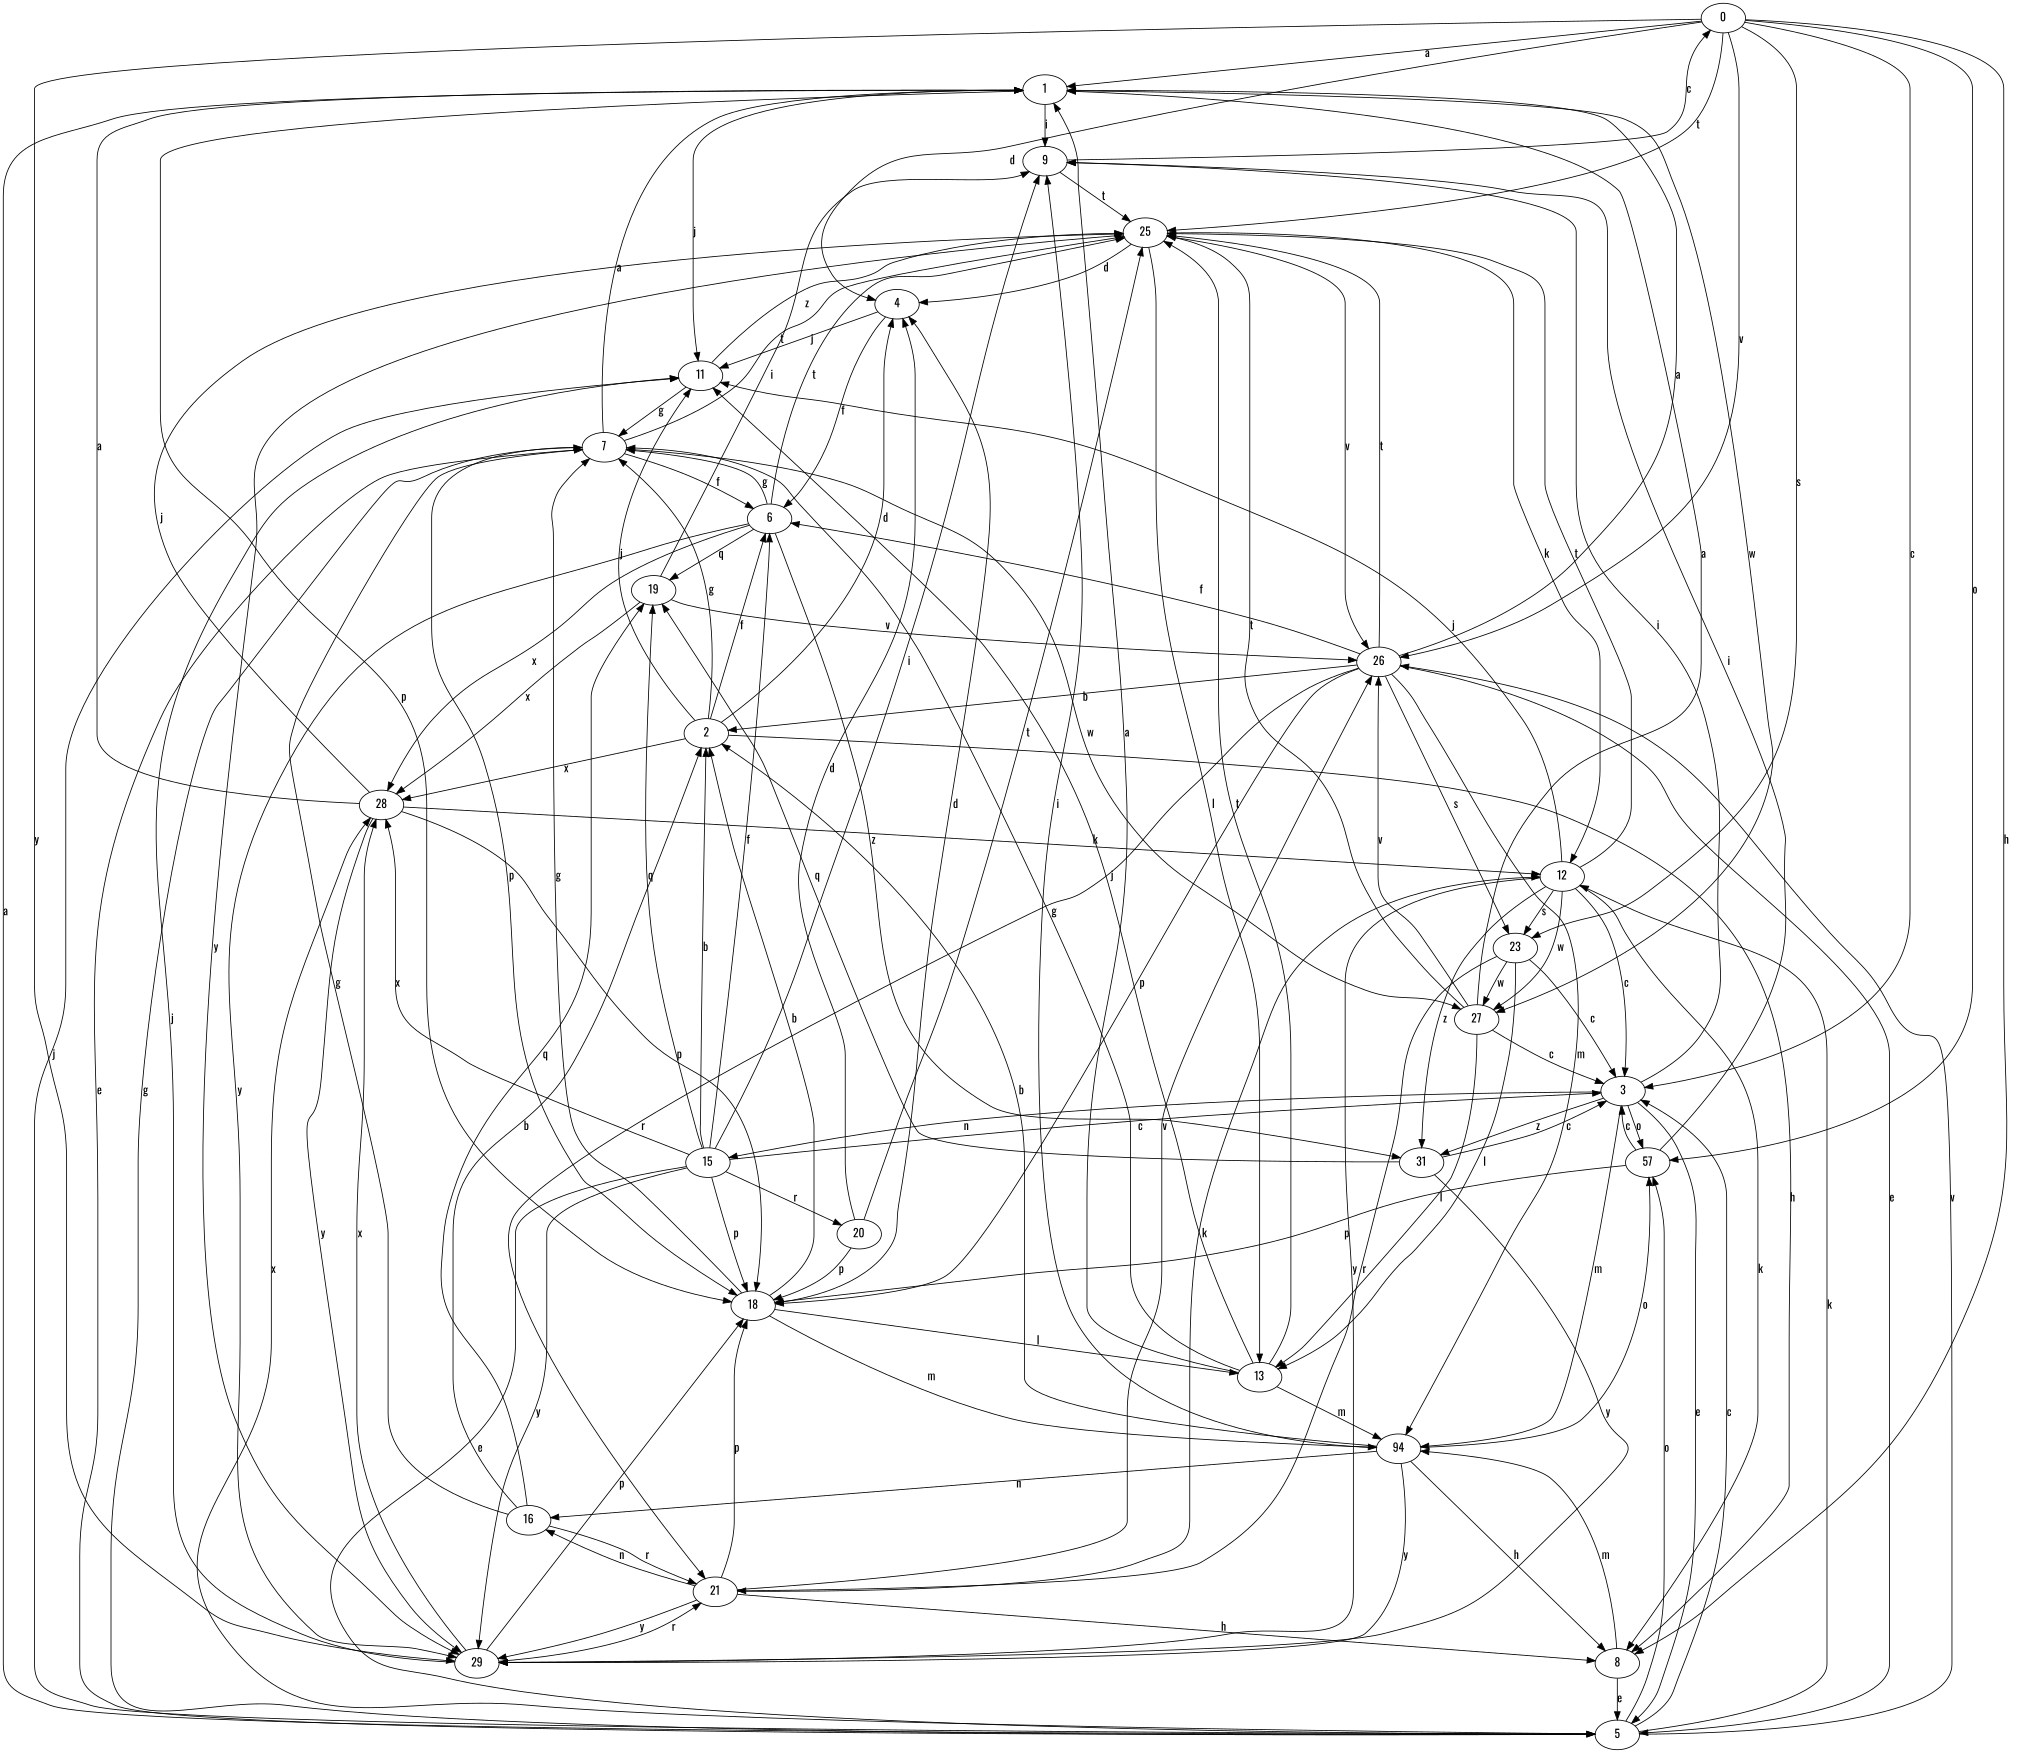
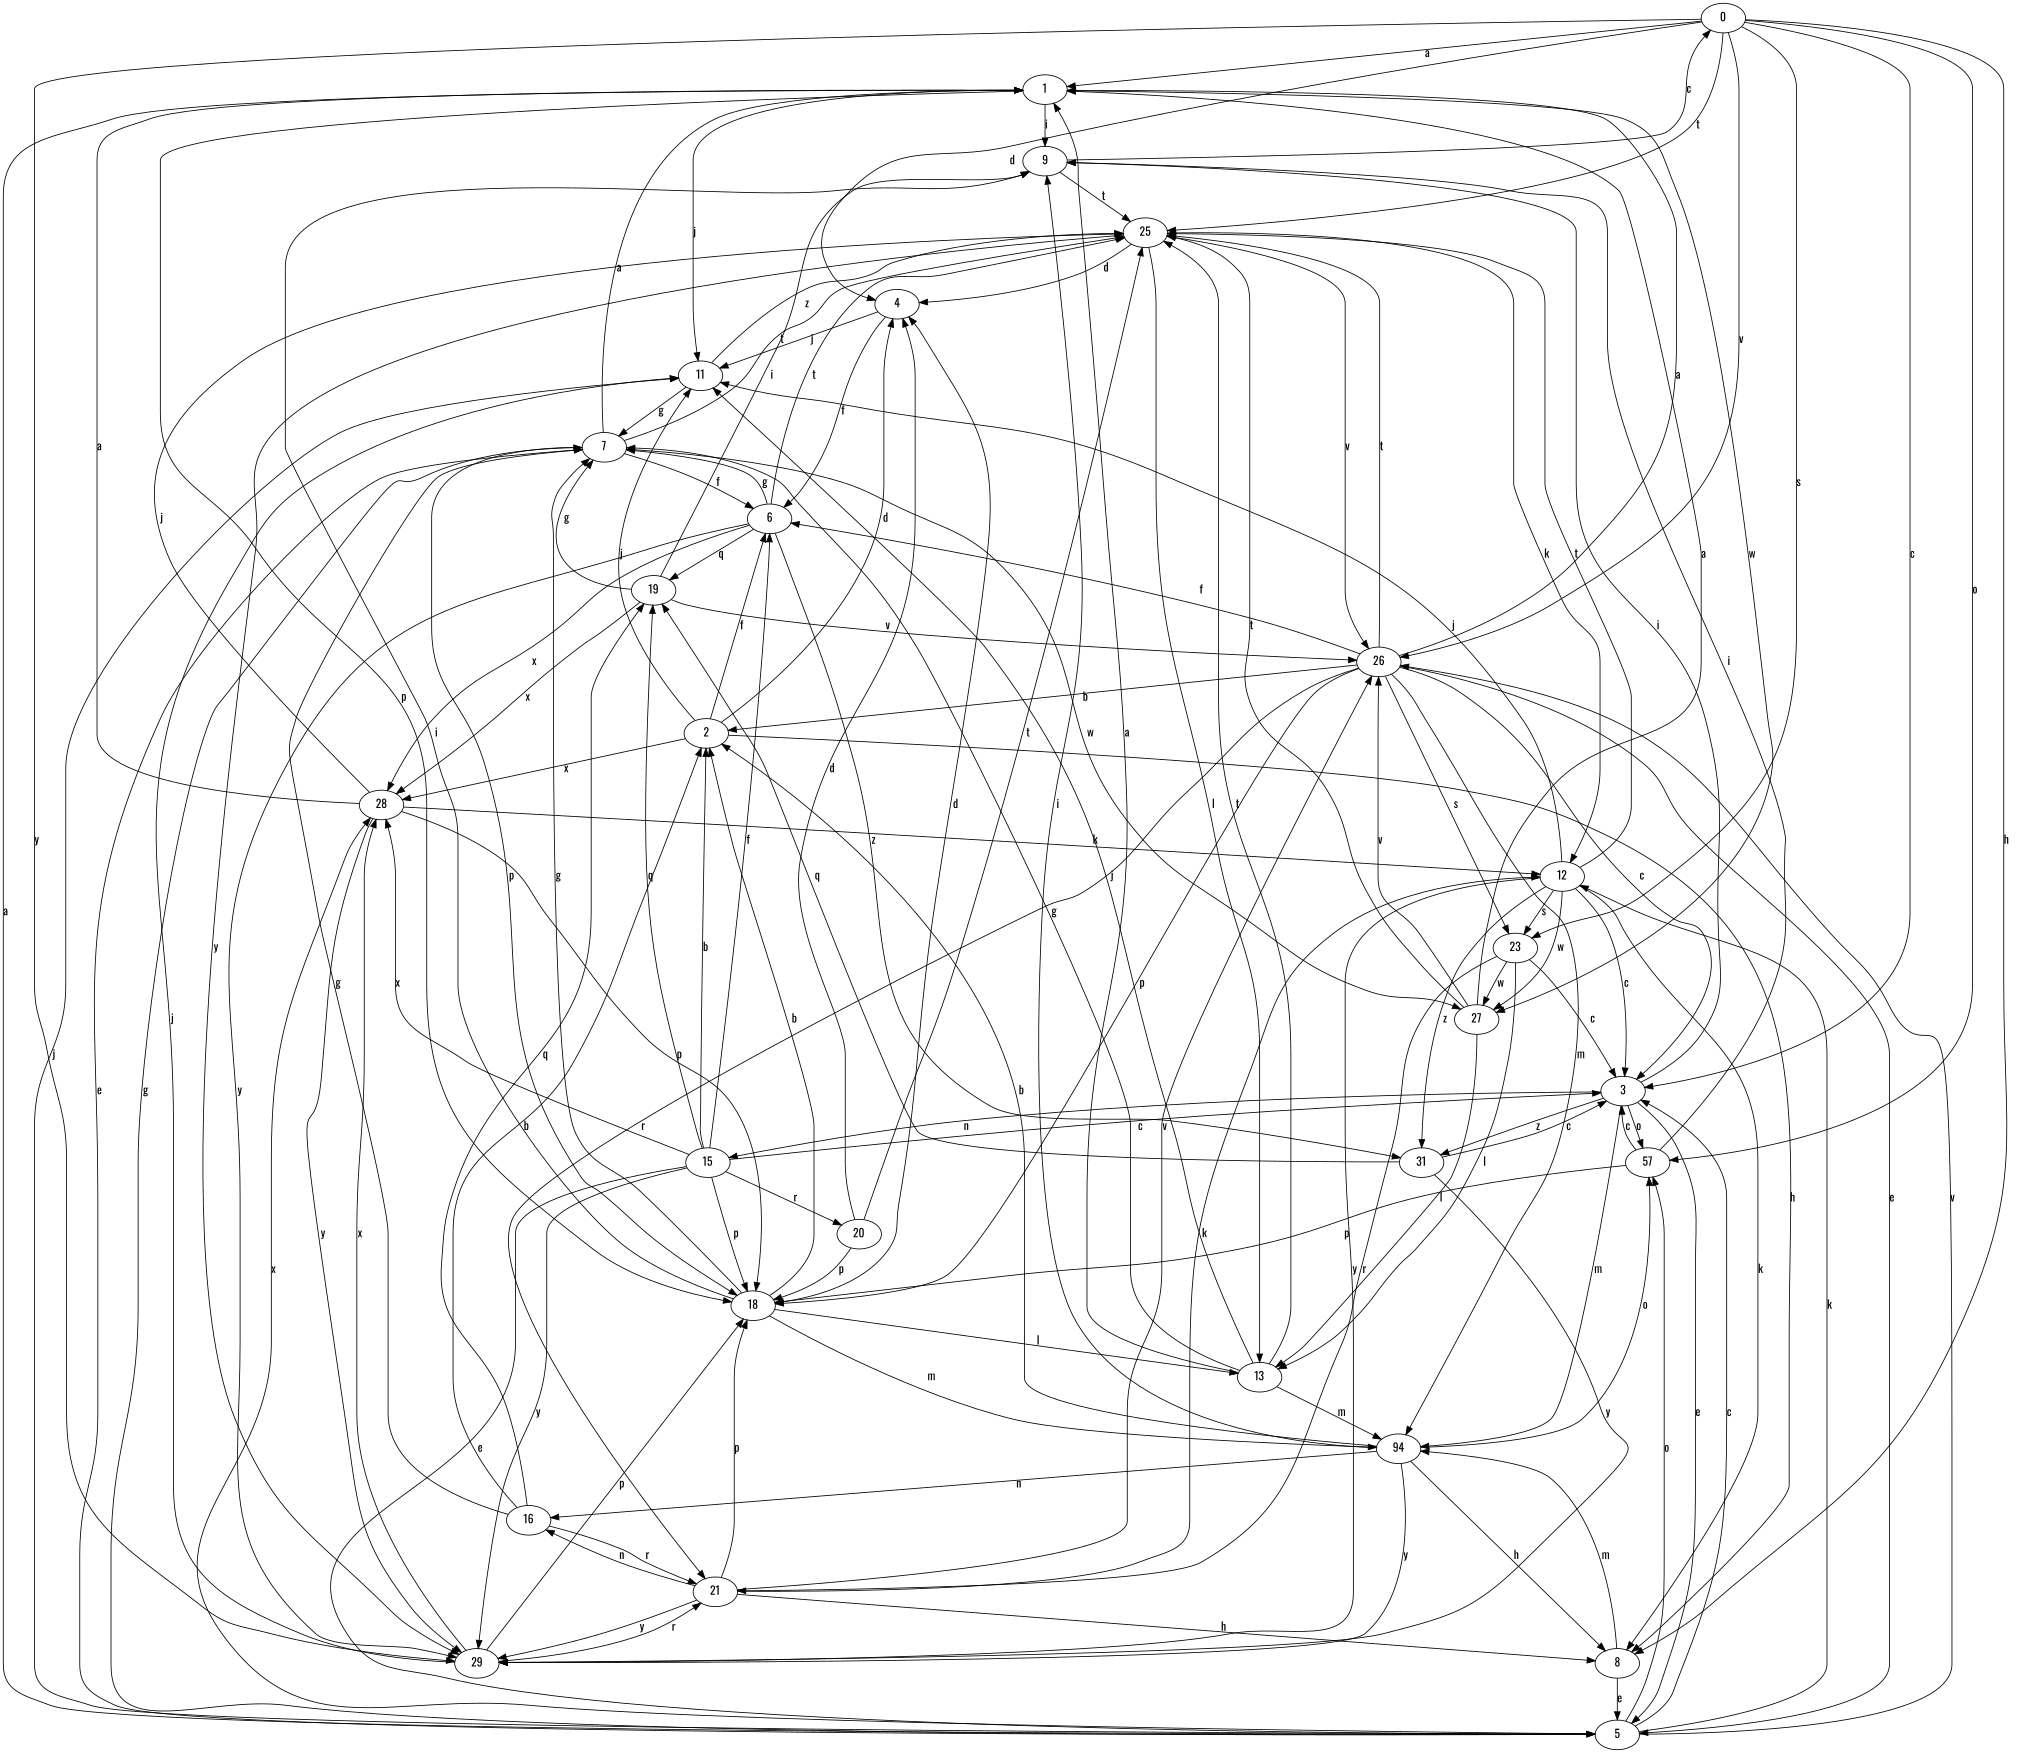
edge "2" -> "7": now "19" -> "7"
edge "15" -> "9": now "18" -> "9"
edge "27" -> "3": now "26" -> "3"
